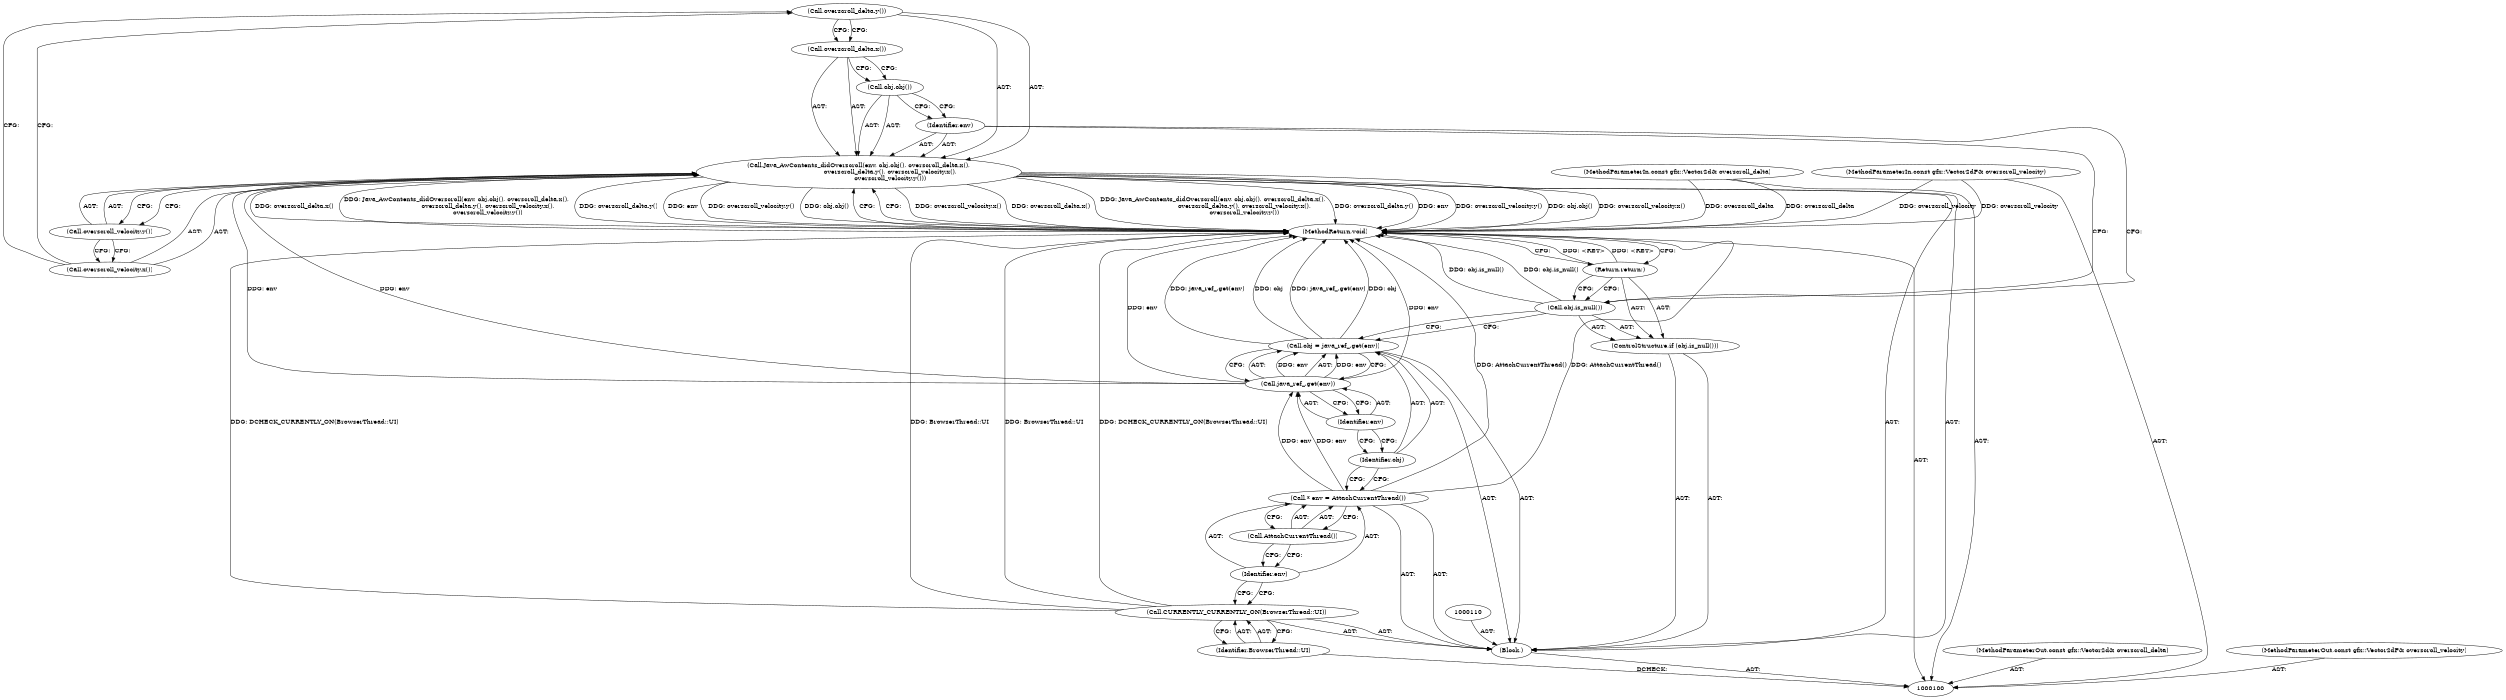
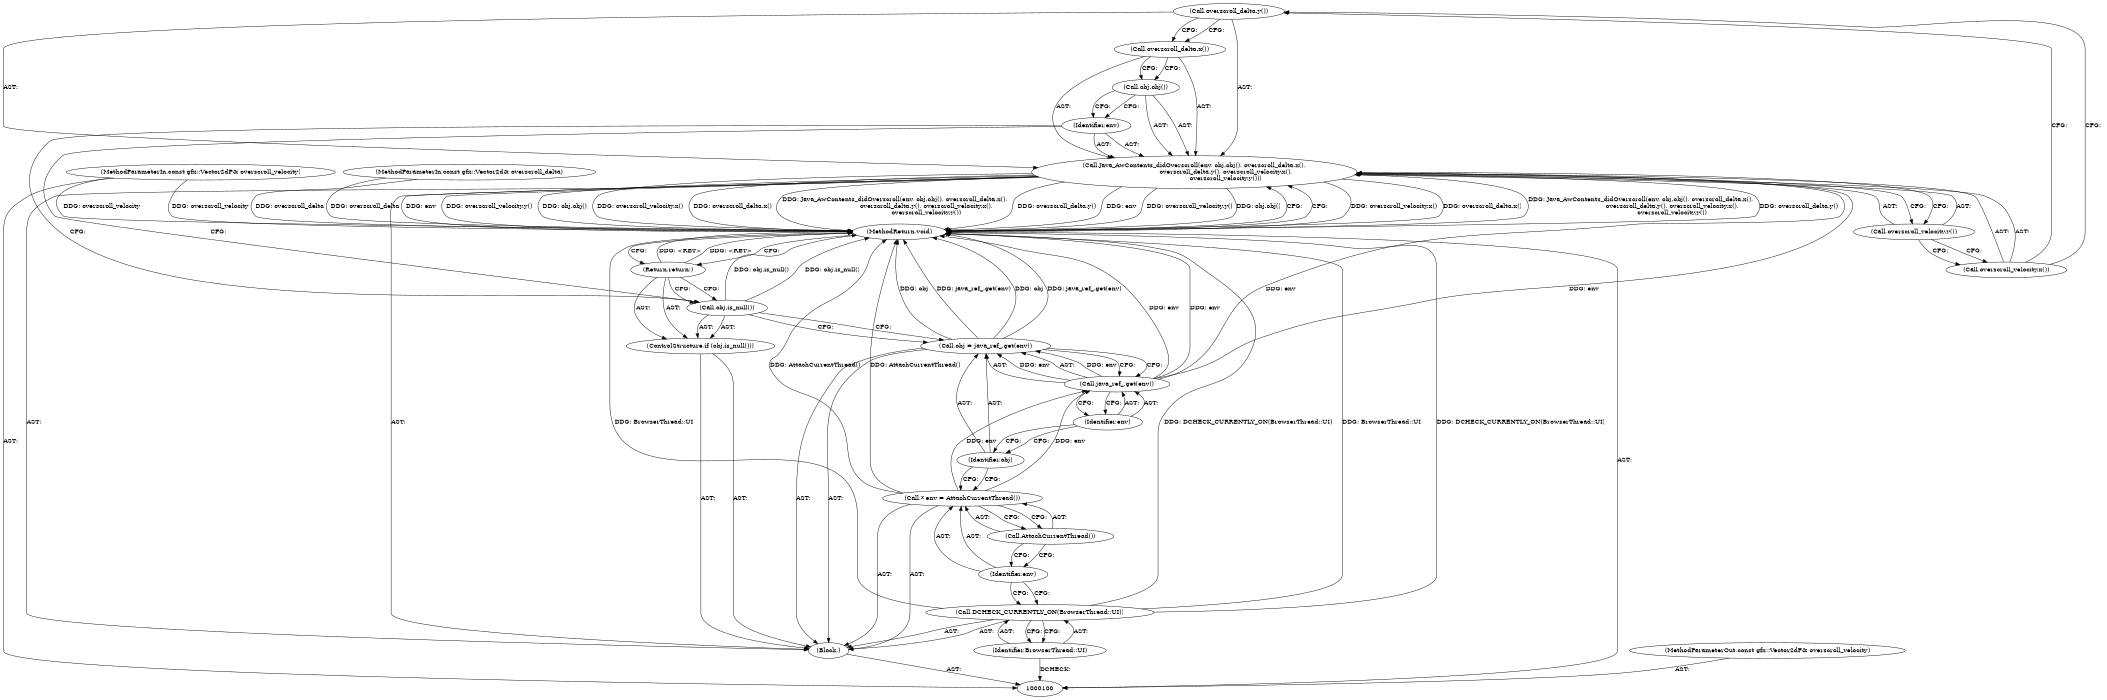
edge "(MethodParameterIn,const gfx::Vector2d& overscroll_delta)" -> "1000100": removed, label "AST:"
node "(Call,CURRENTLY_CURRENTLY_ON(BrowserThread::UI))": label "(Call,CURRENTLY_CURRENTLY_ON(BrowserThread::UI))" -> "(Call,DCHECK_CURRENTLY_ON(BrowserThread::UI))"
node "1000110": removed
node "(MethodParameterOut,const gfx::Vector2d& overscroll_delta)": removed
